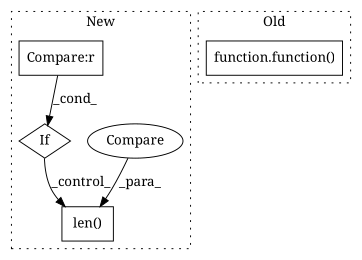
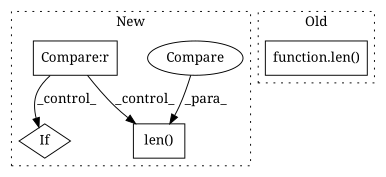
node "function.function()": label "function.function()" -> "function.len()"
edge "Compare:r" -> "If": label "_cond_" -> "_control_"
edge "If" -> "len()": now "Compare:r" -> "len()"
